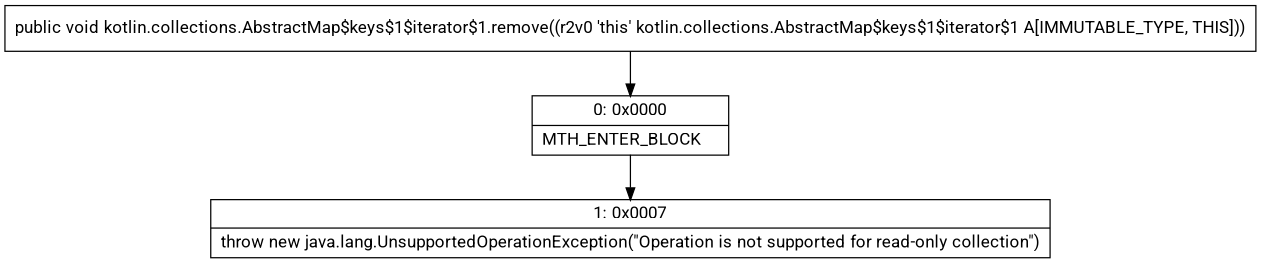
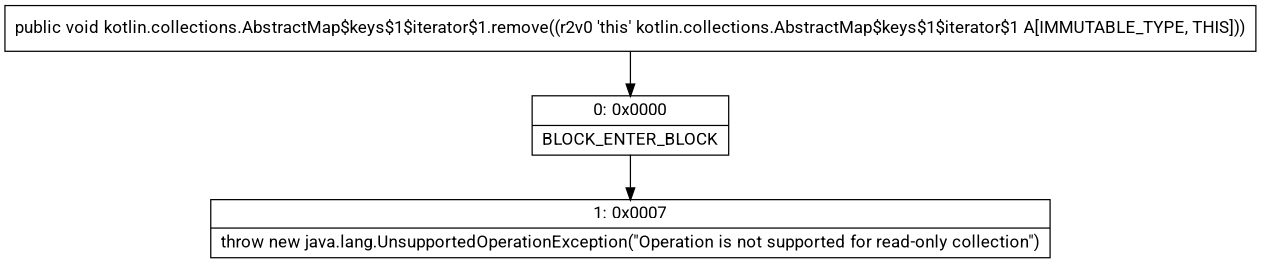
node "0: 0x0000": text "MTH_ENTER_BLOCK" -> "BLOCK_ENTER_BLOCK"
